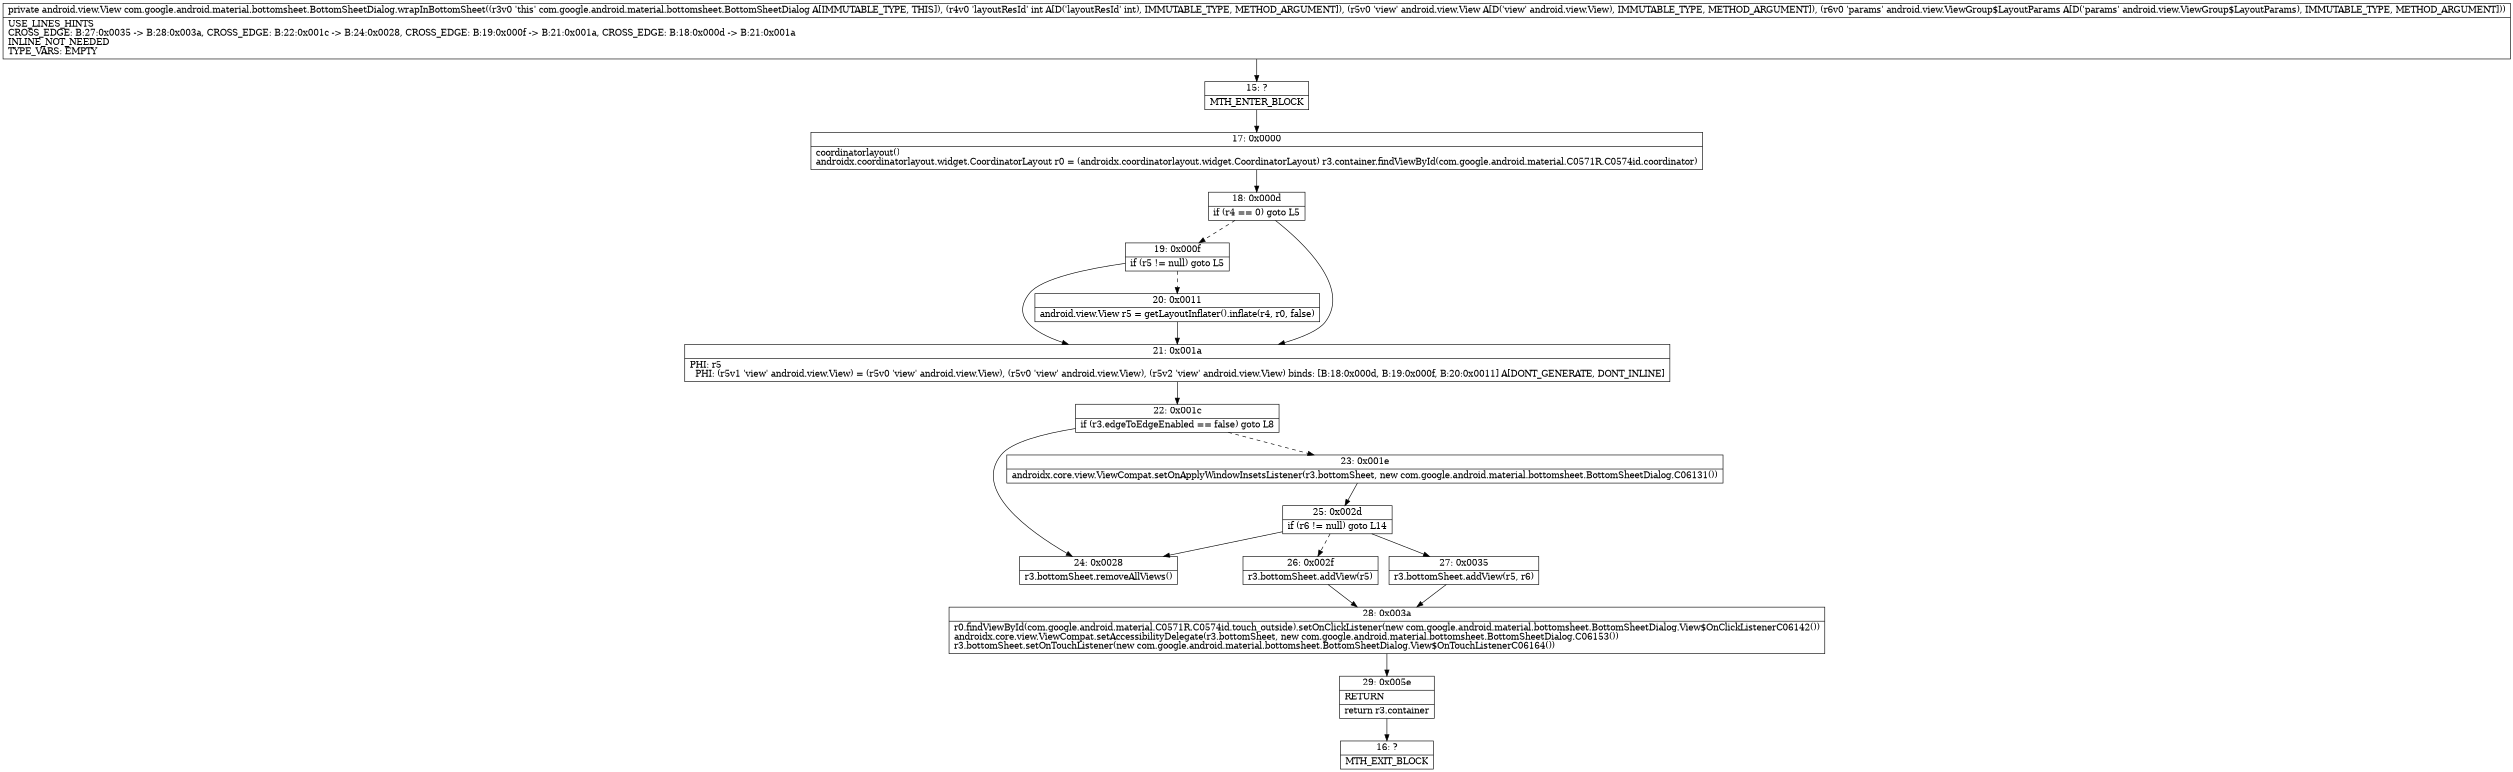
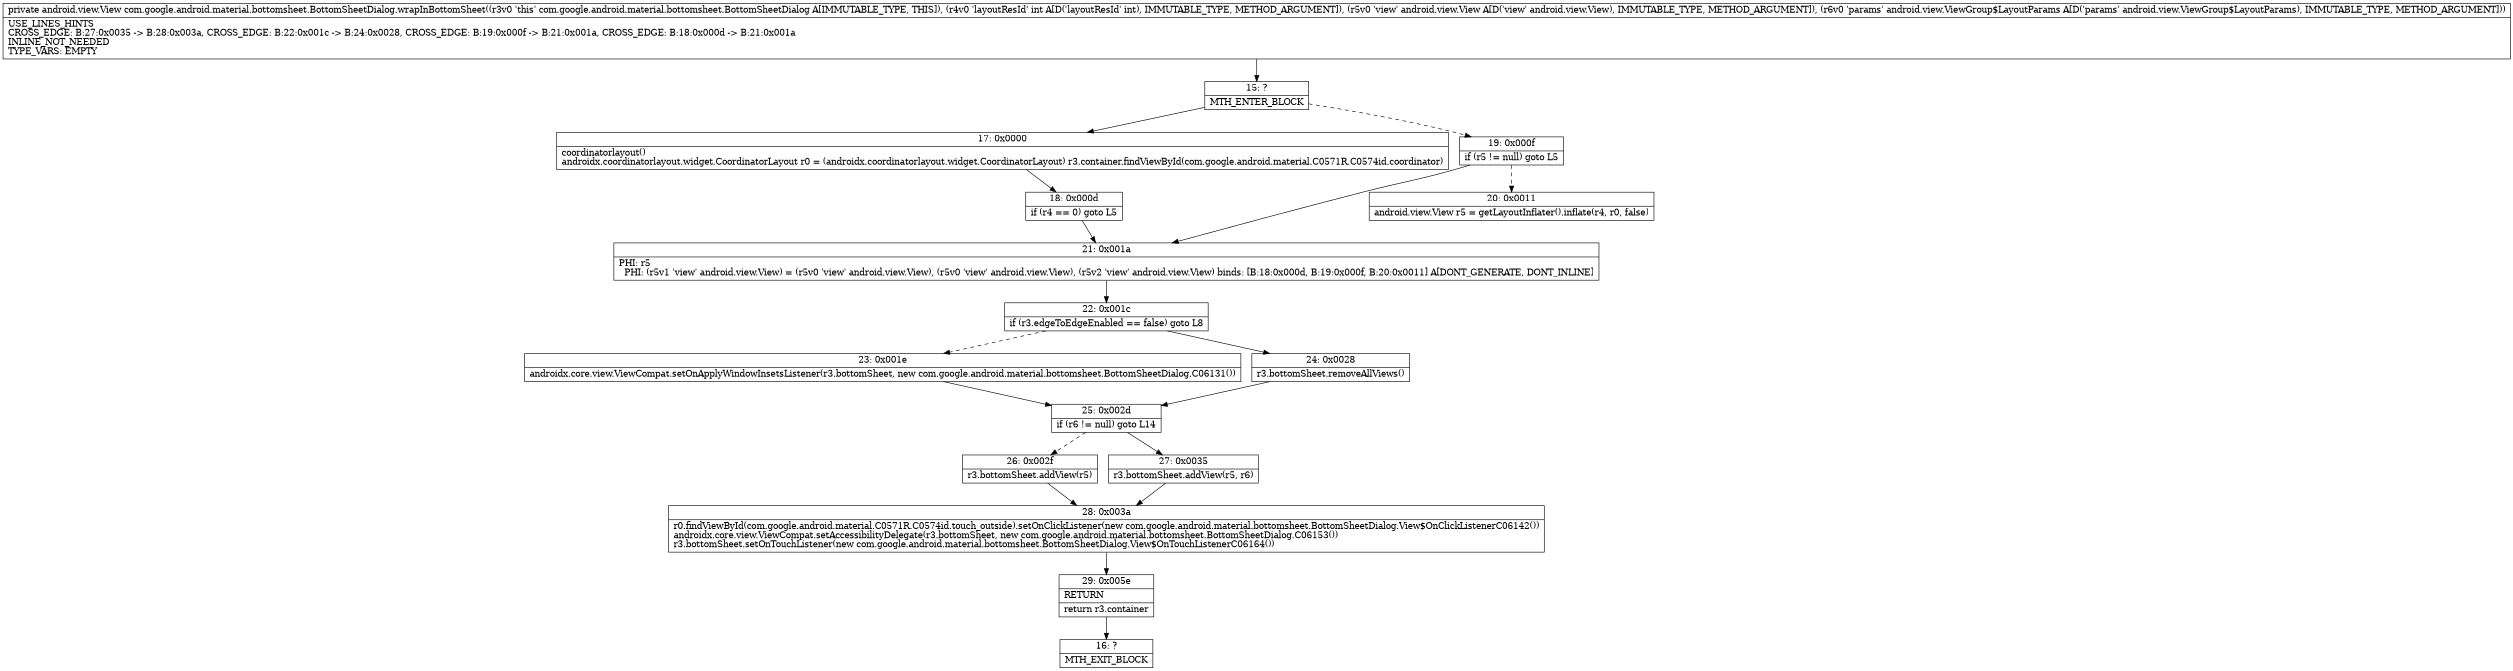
edge "18: 0x000d" -> "19: 0x000f": now "15: ?" -> "19: 0x000f"
edge "20: 0x0011" -> "21: 0x001a": removed
edge "25: 0x002d" -> "24: 0x0028": reversed
